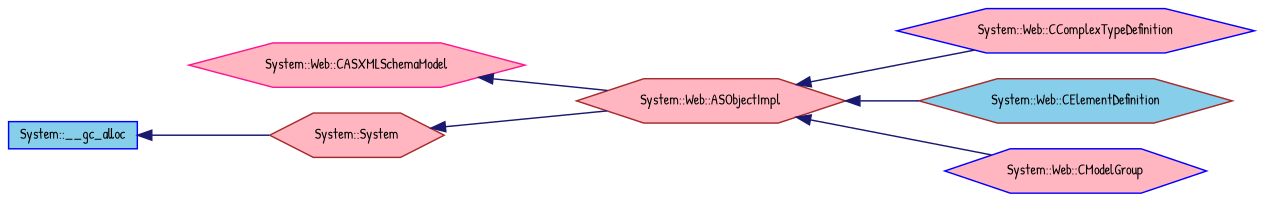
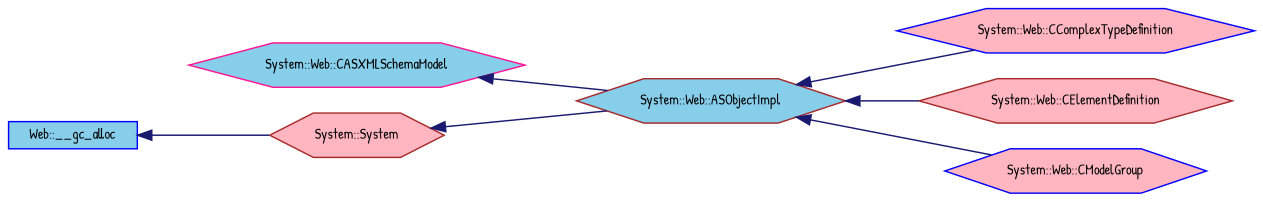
node "System::Web::CASXMLSchemaModel": fillcolor lightpink -> skyblue
node "System::Web::ASObjectImpl": fillcolor lightpink -> skyblue
node "System::Web::CElementDefinition": fillcolor skyblue -> lightpink
node "System::__gc_alloc": label "System::__gc_alloc" -> "Web::__gc_alloc"
